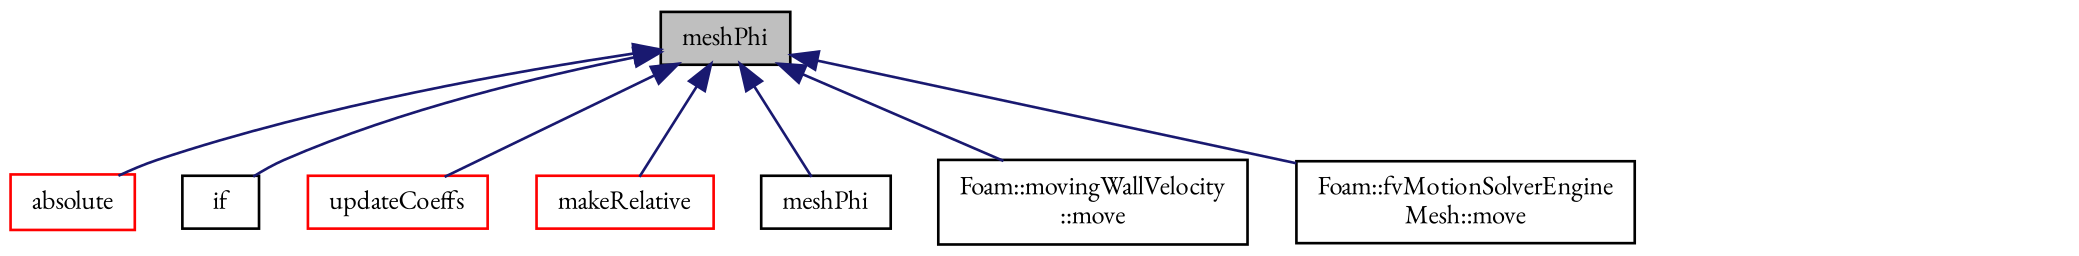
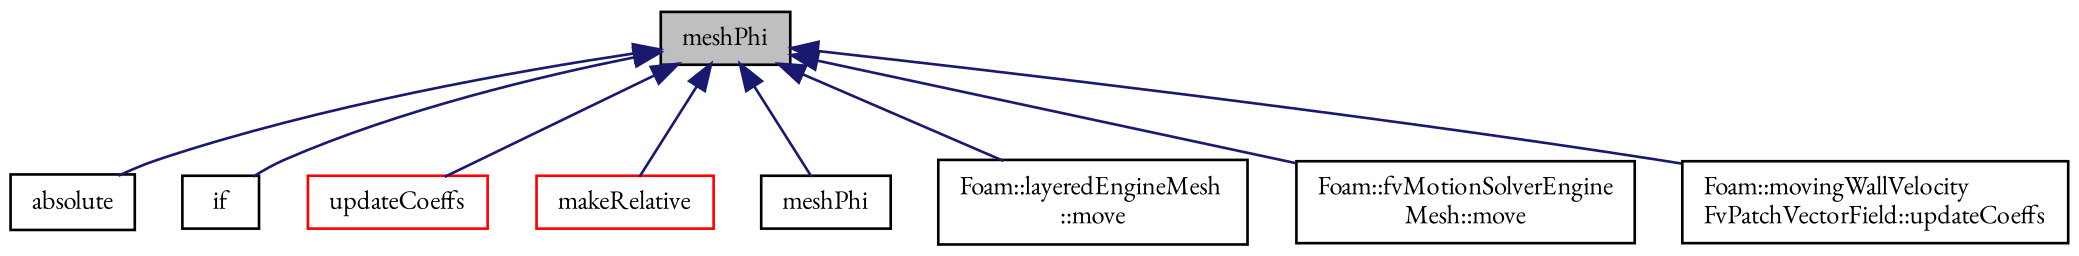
node "absolute": color red -> black
node "Foam::movingWallVelocity ::move": label "Foam::movingWallVelocity ::move" -> "Foam::layeredEngineMesh ::move"
node "Foam::movingWallVelocity FvPatchVectorField::updateCoeffs": added
